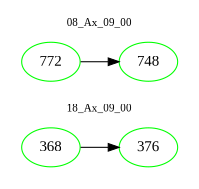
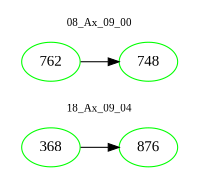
node "772": label "772" -> "762"
cluster "18_Ax_09_00": label "18_Ax_09_00" -> "18_Ax_09_04"
node "376": label "376" -> "876"
